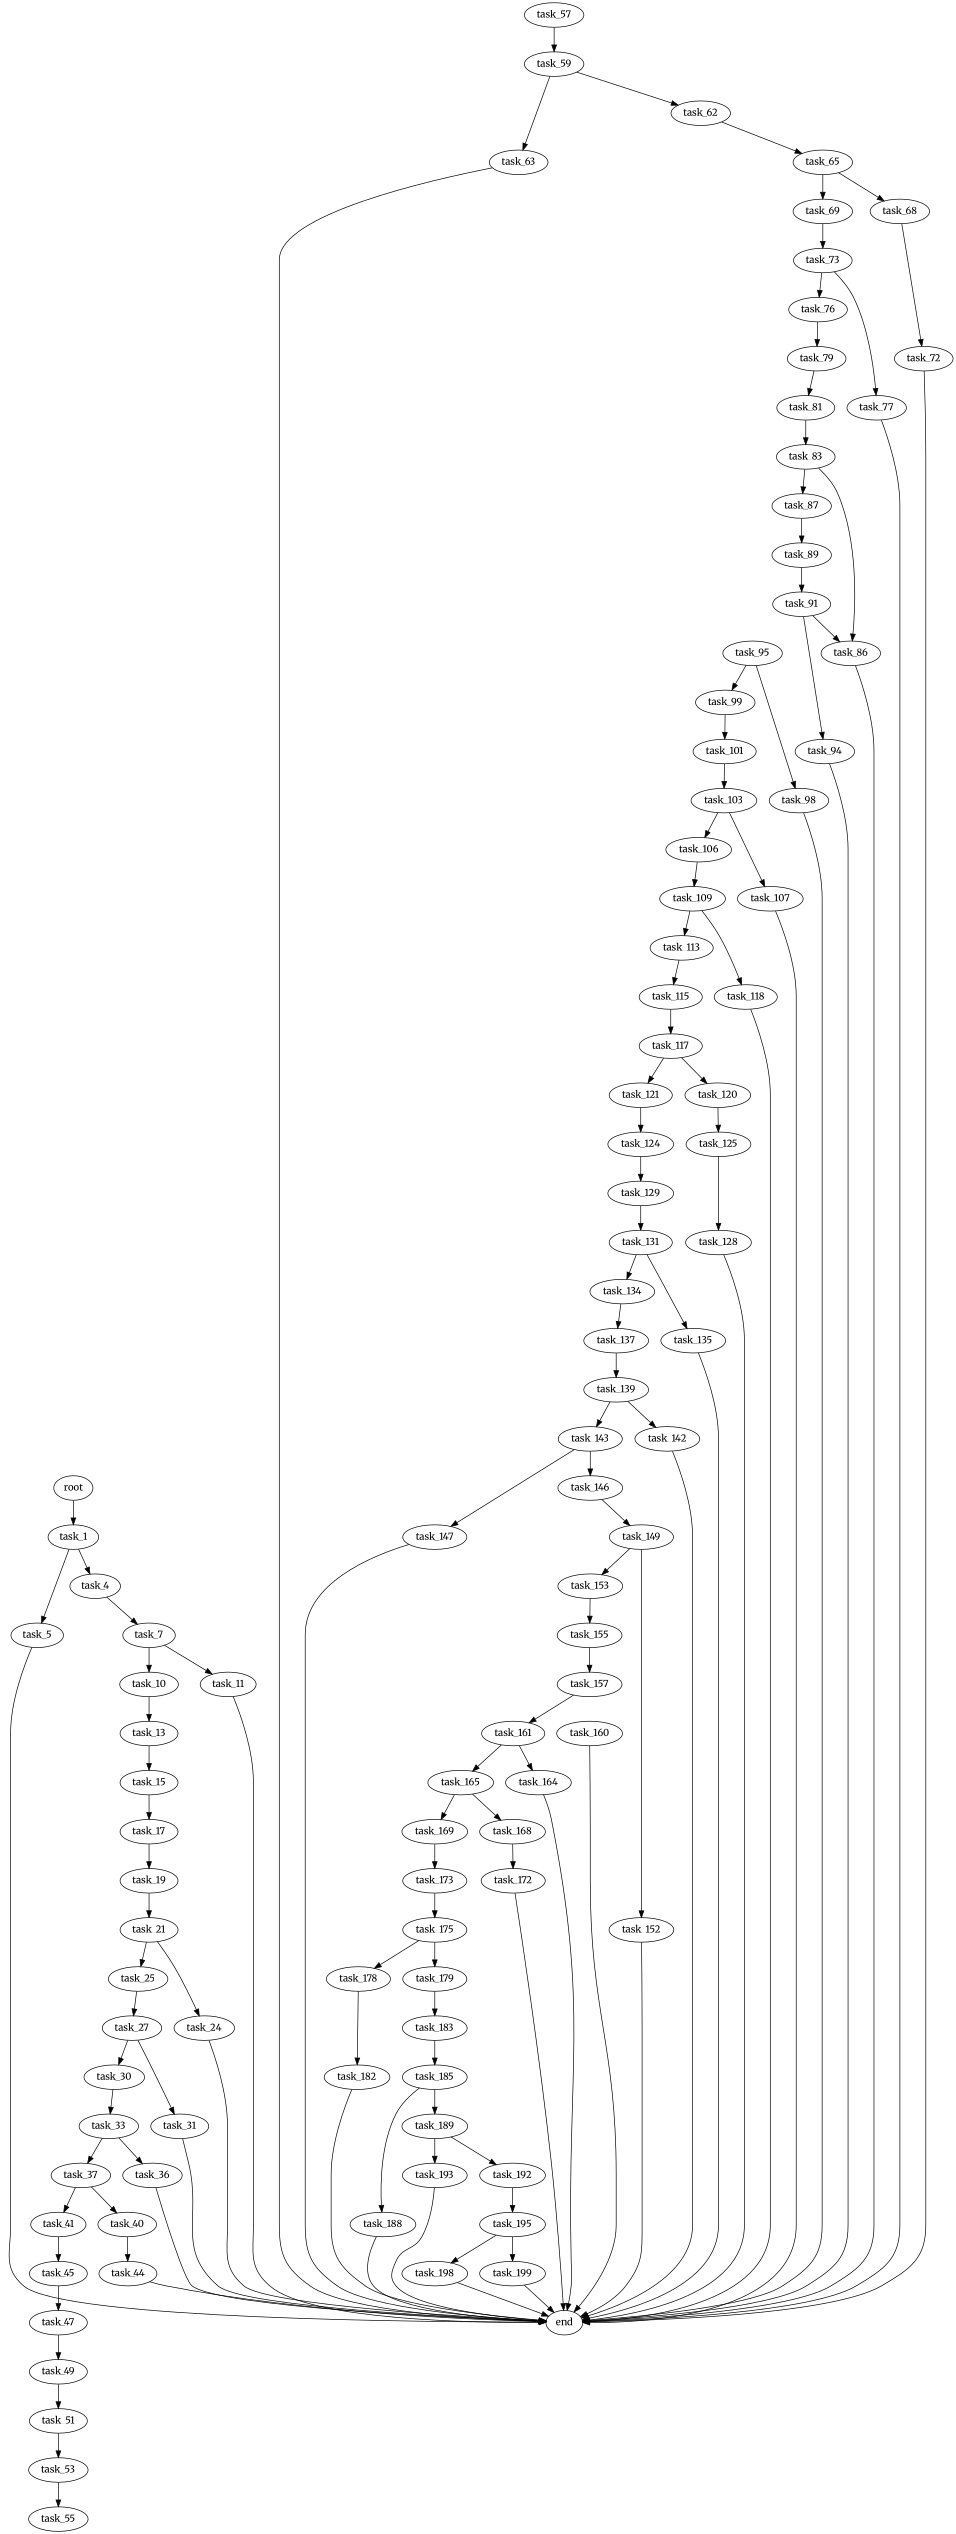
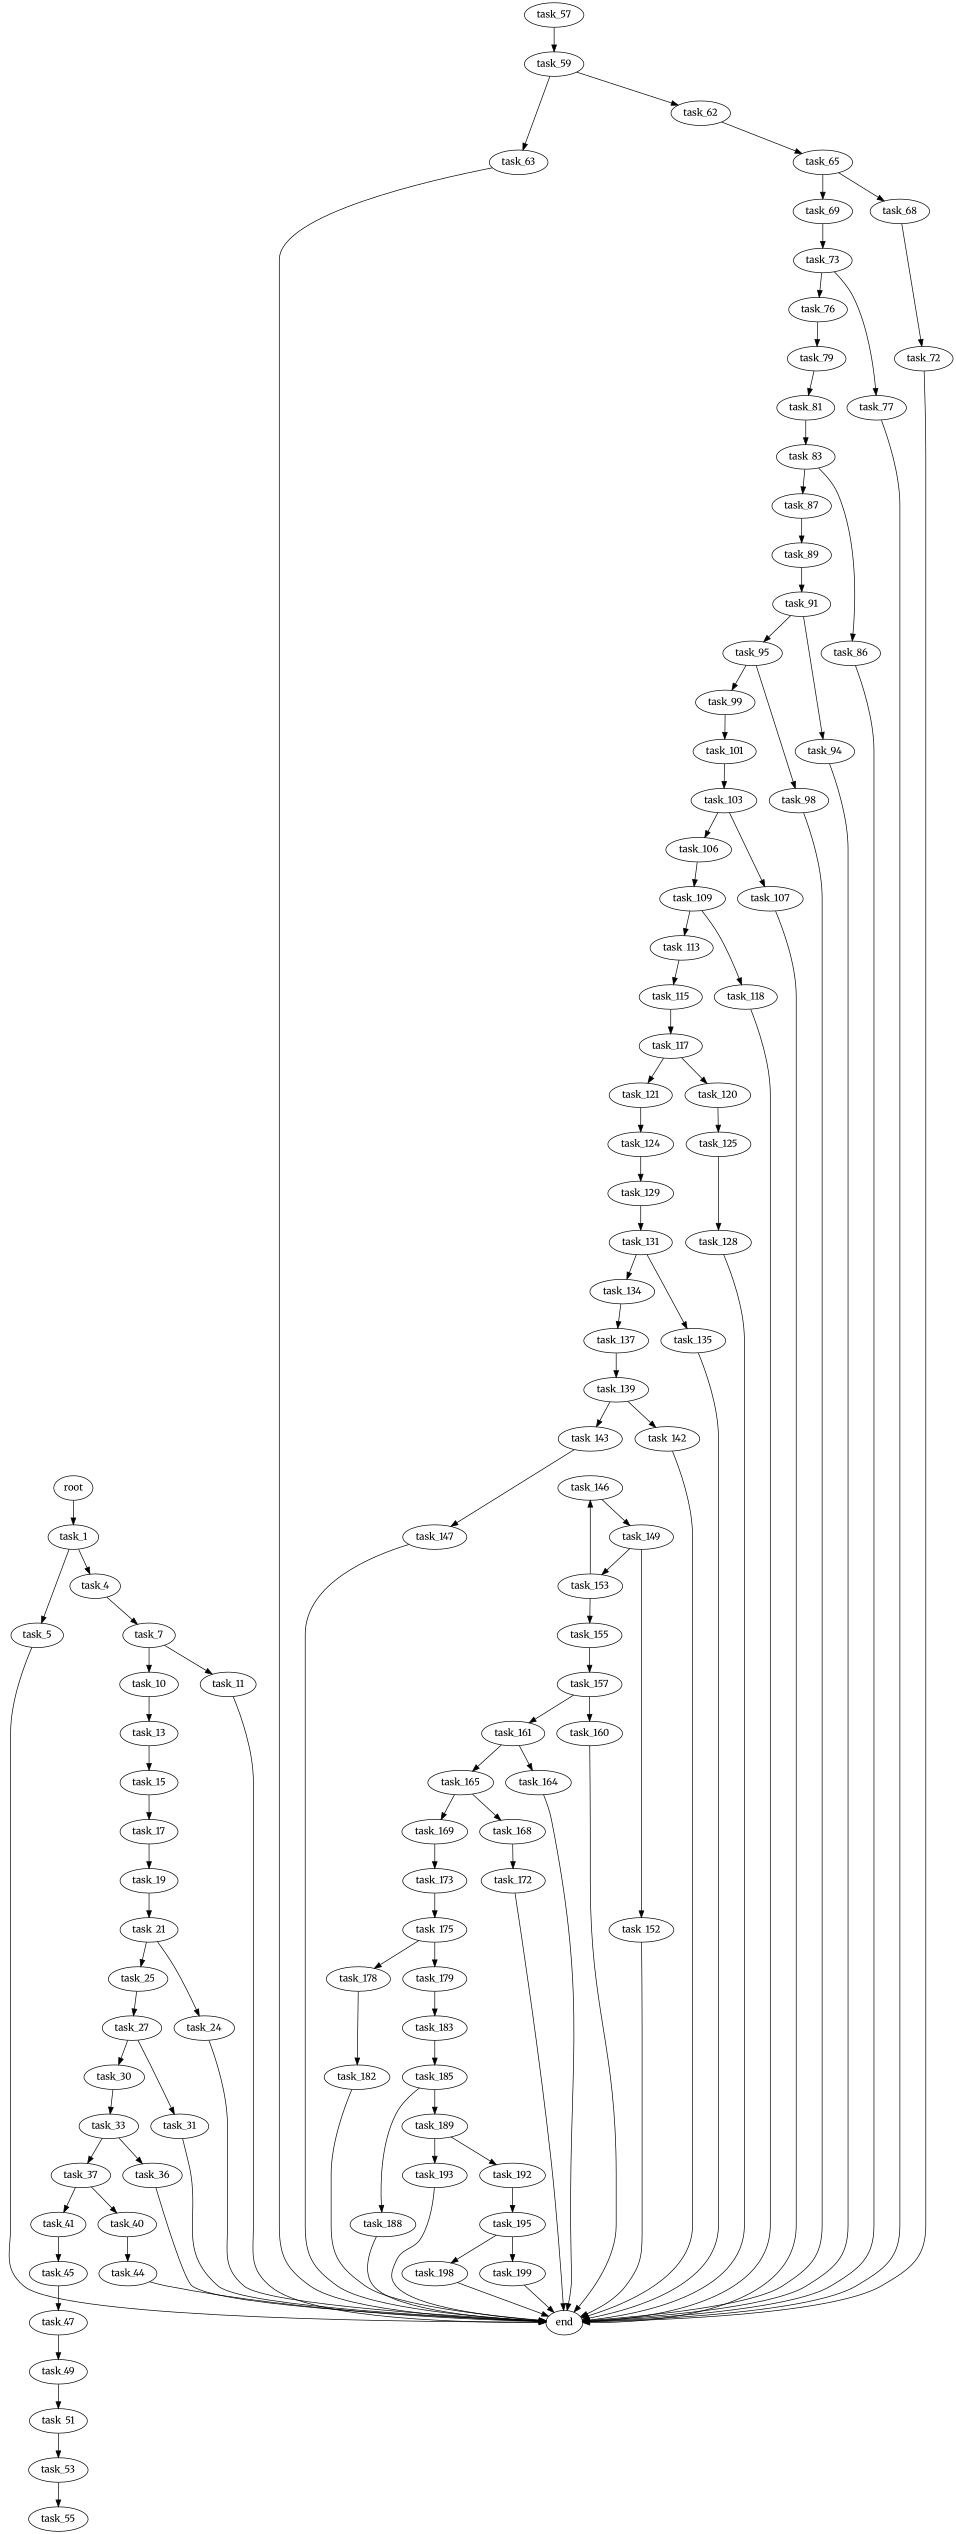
edge "task_91" -> "task_86": now "task_91" -> "task_95"
edge "task_143" -> "task_146": now "task_153" -> "task_146"
edge "task_157" -> "task_160": added
